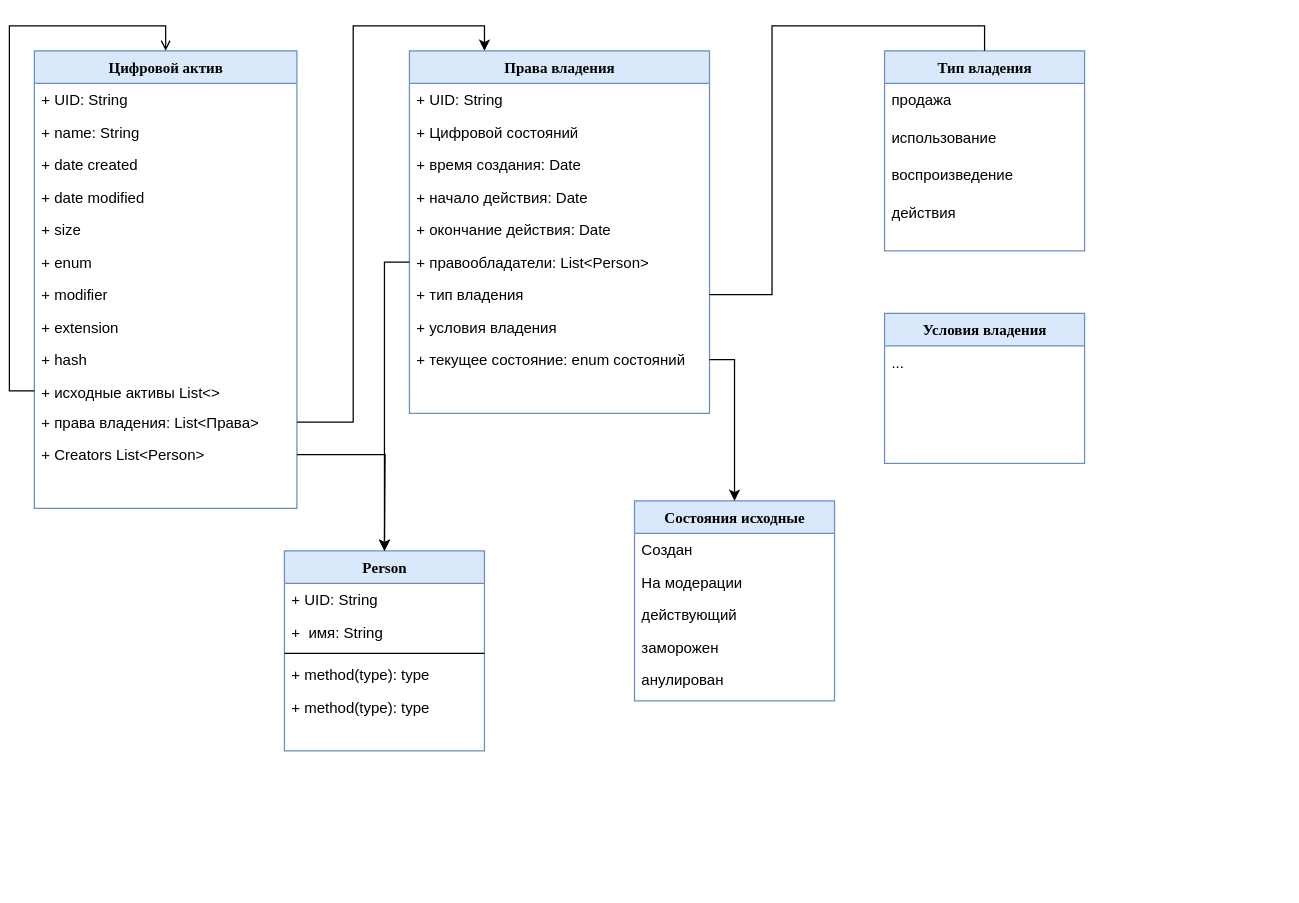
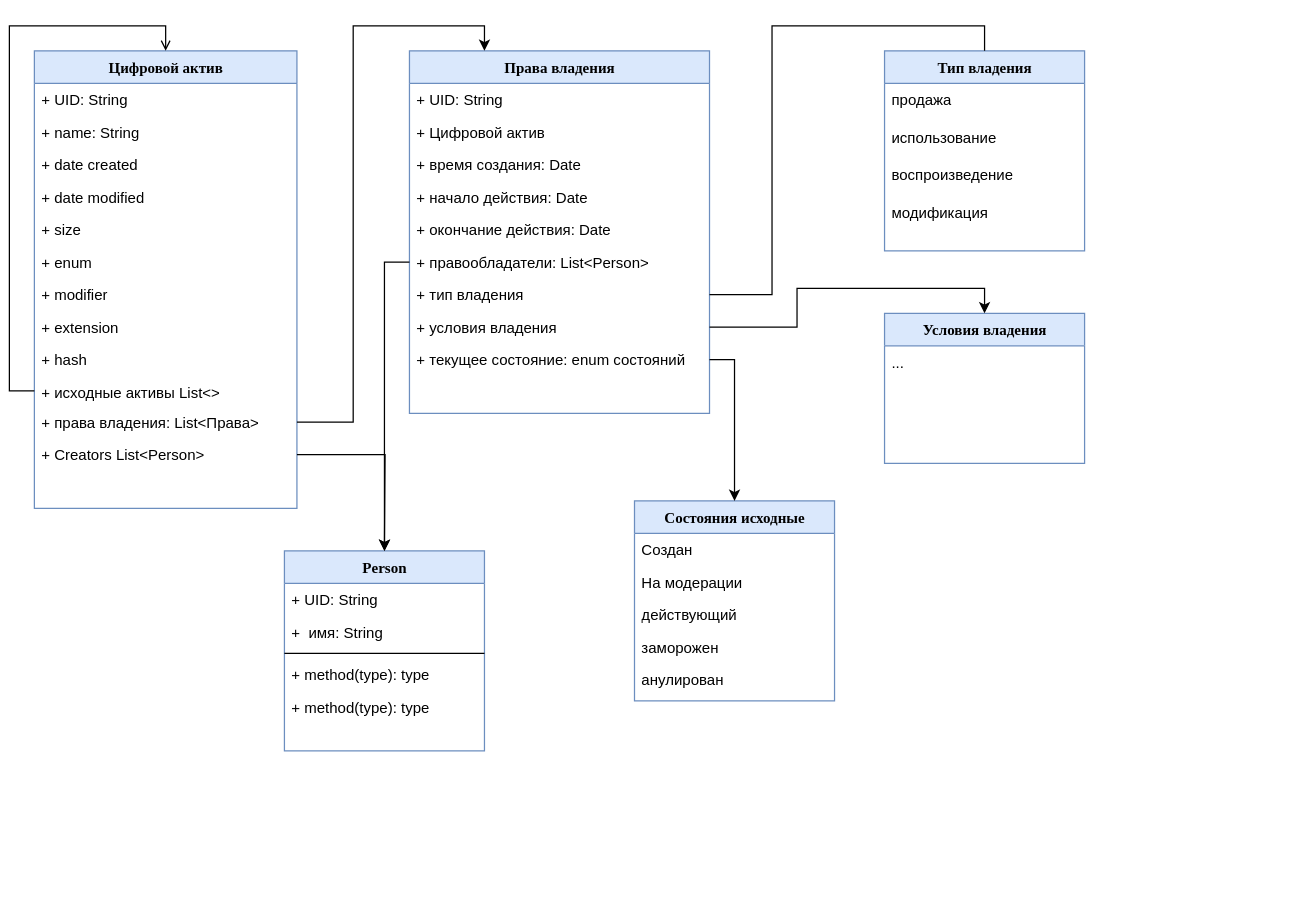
node "+ Цифровой состояний": label "+ Цифровой состояний" -> "+ Цифровой актив"
node "действия": label "действия" -> "модификация"
edge "+ условия владения" -> "Условия владения": added
